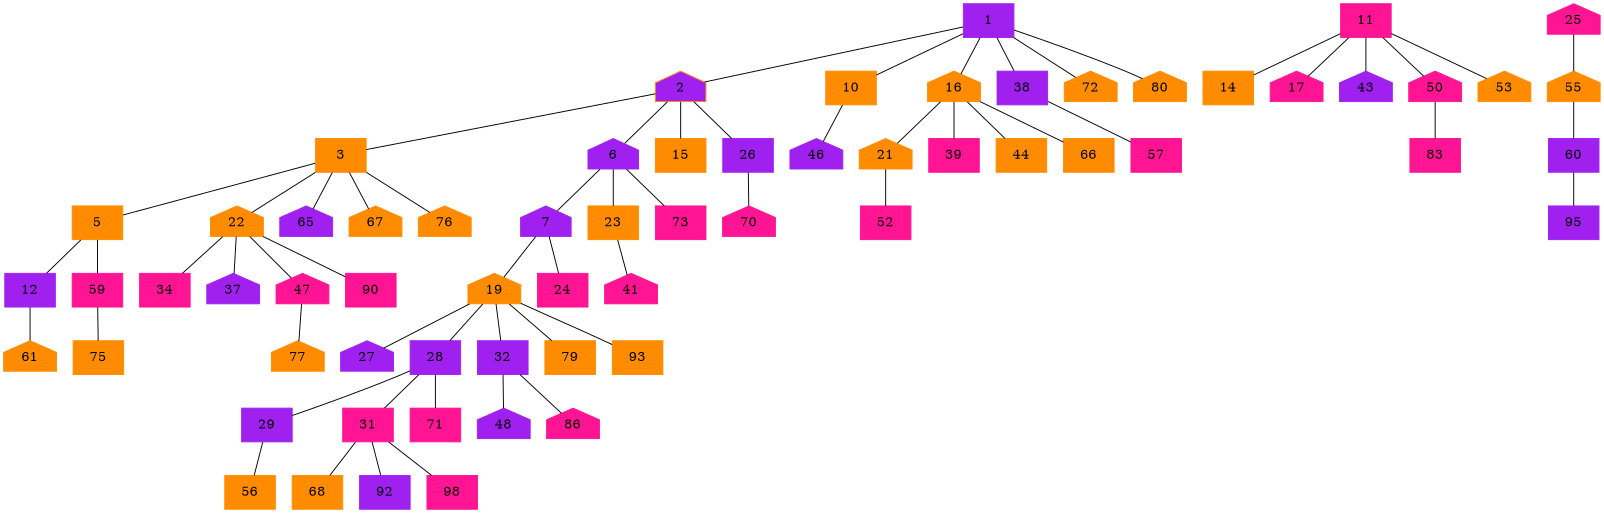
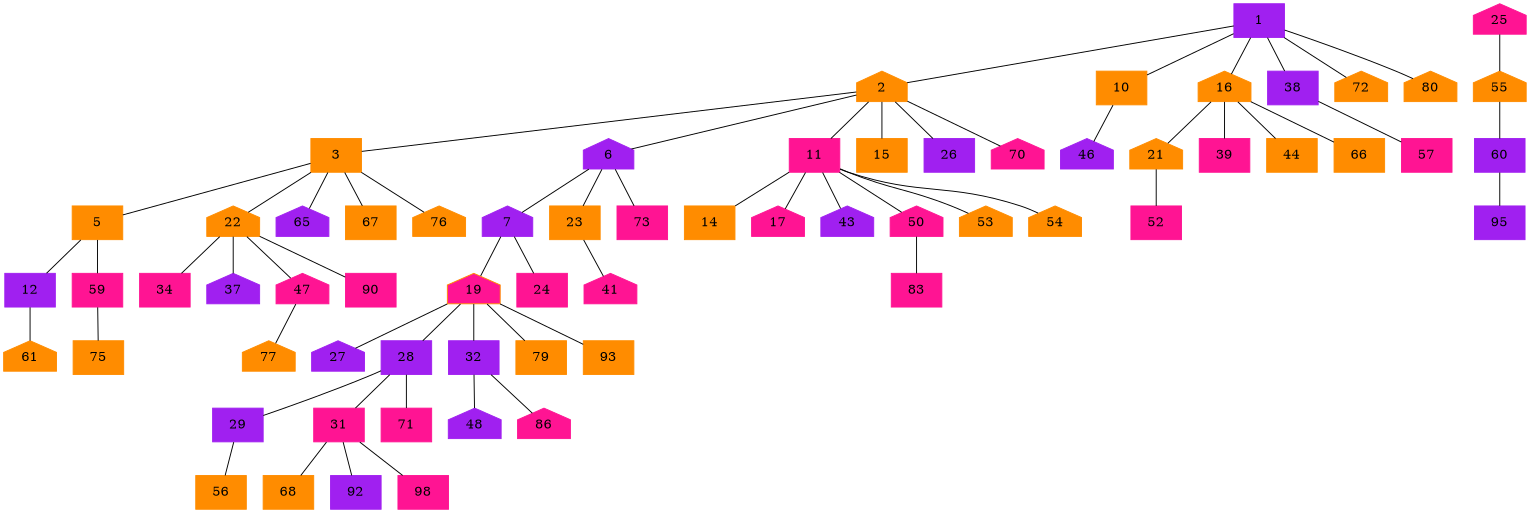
node "2": fillcolor purple -> darkorange
edge "2" -- "11": added
edge "26" -- "70": now "2" -- "70"
node "67": shape house -> box
node "54": added
node "19": fillcolor darkorange -> deeppink
